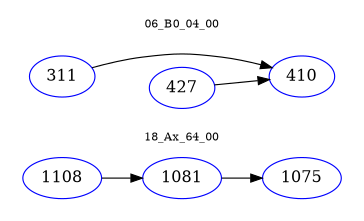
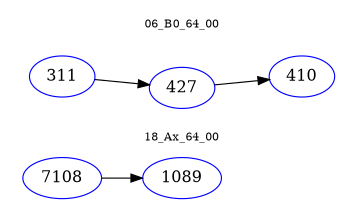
cluster "06_B0_04_00": label "06_B0_04_00" -> "06_B0_64_00"
edge "311" -> "410": now "311" -> "427"
node "1108": label "1108" -> "7108"
node "1081": label "1081" -> "1089"
node "1075": removed
